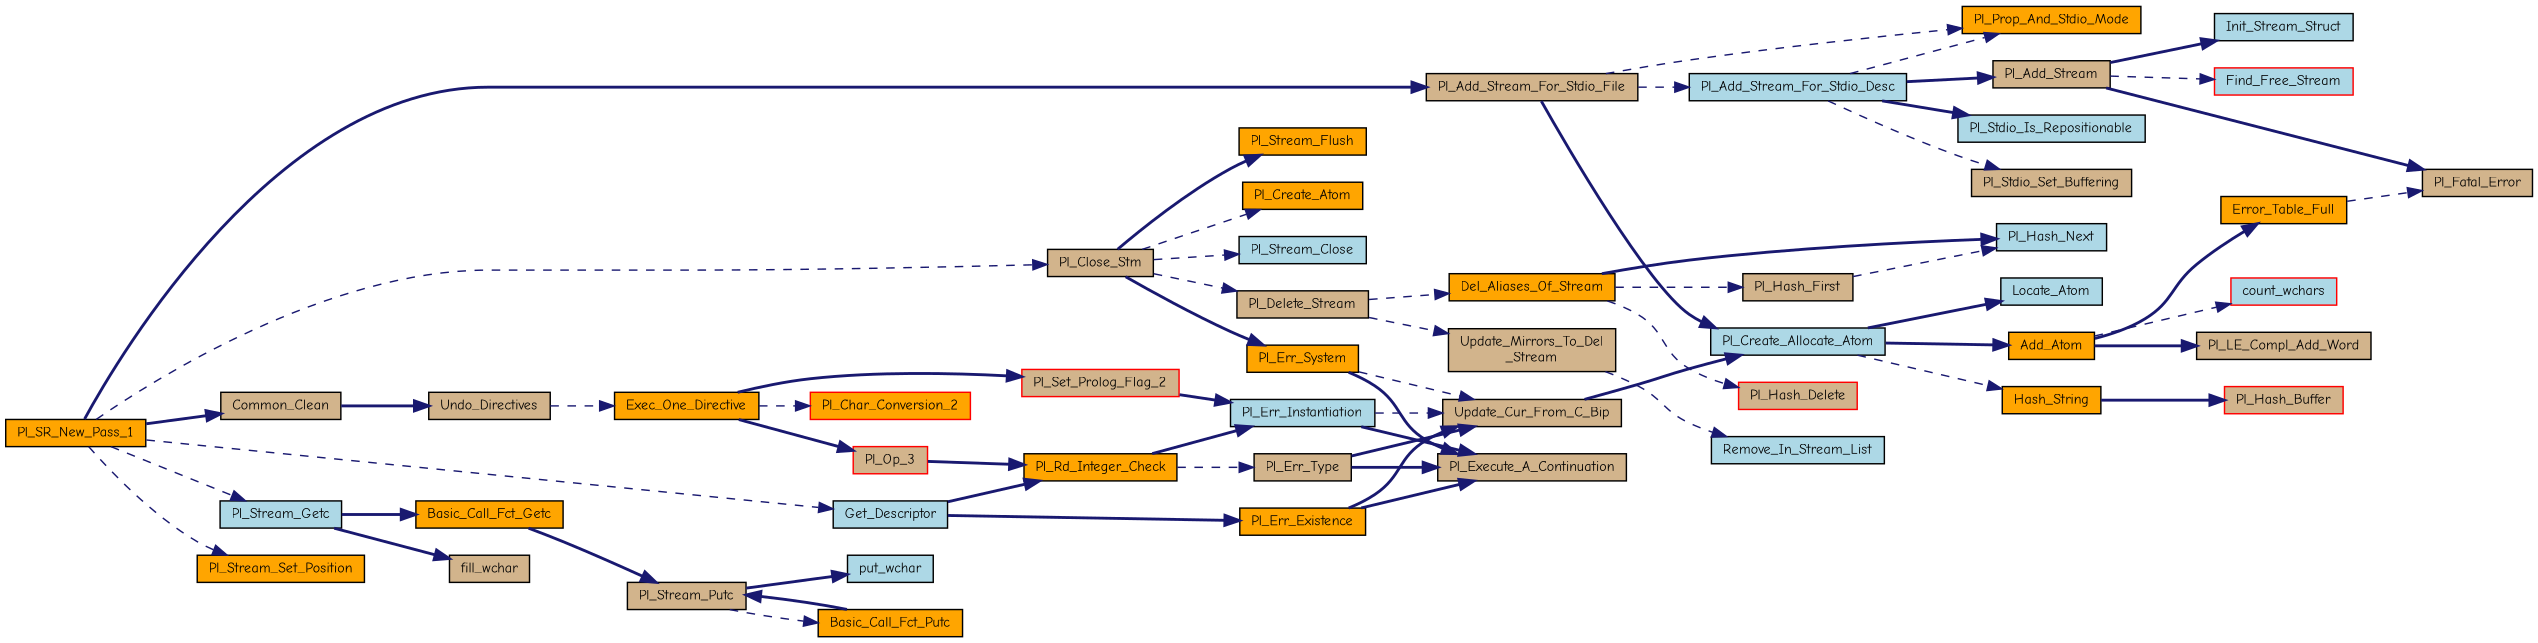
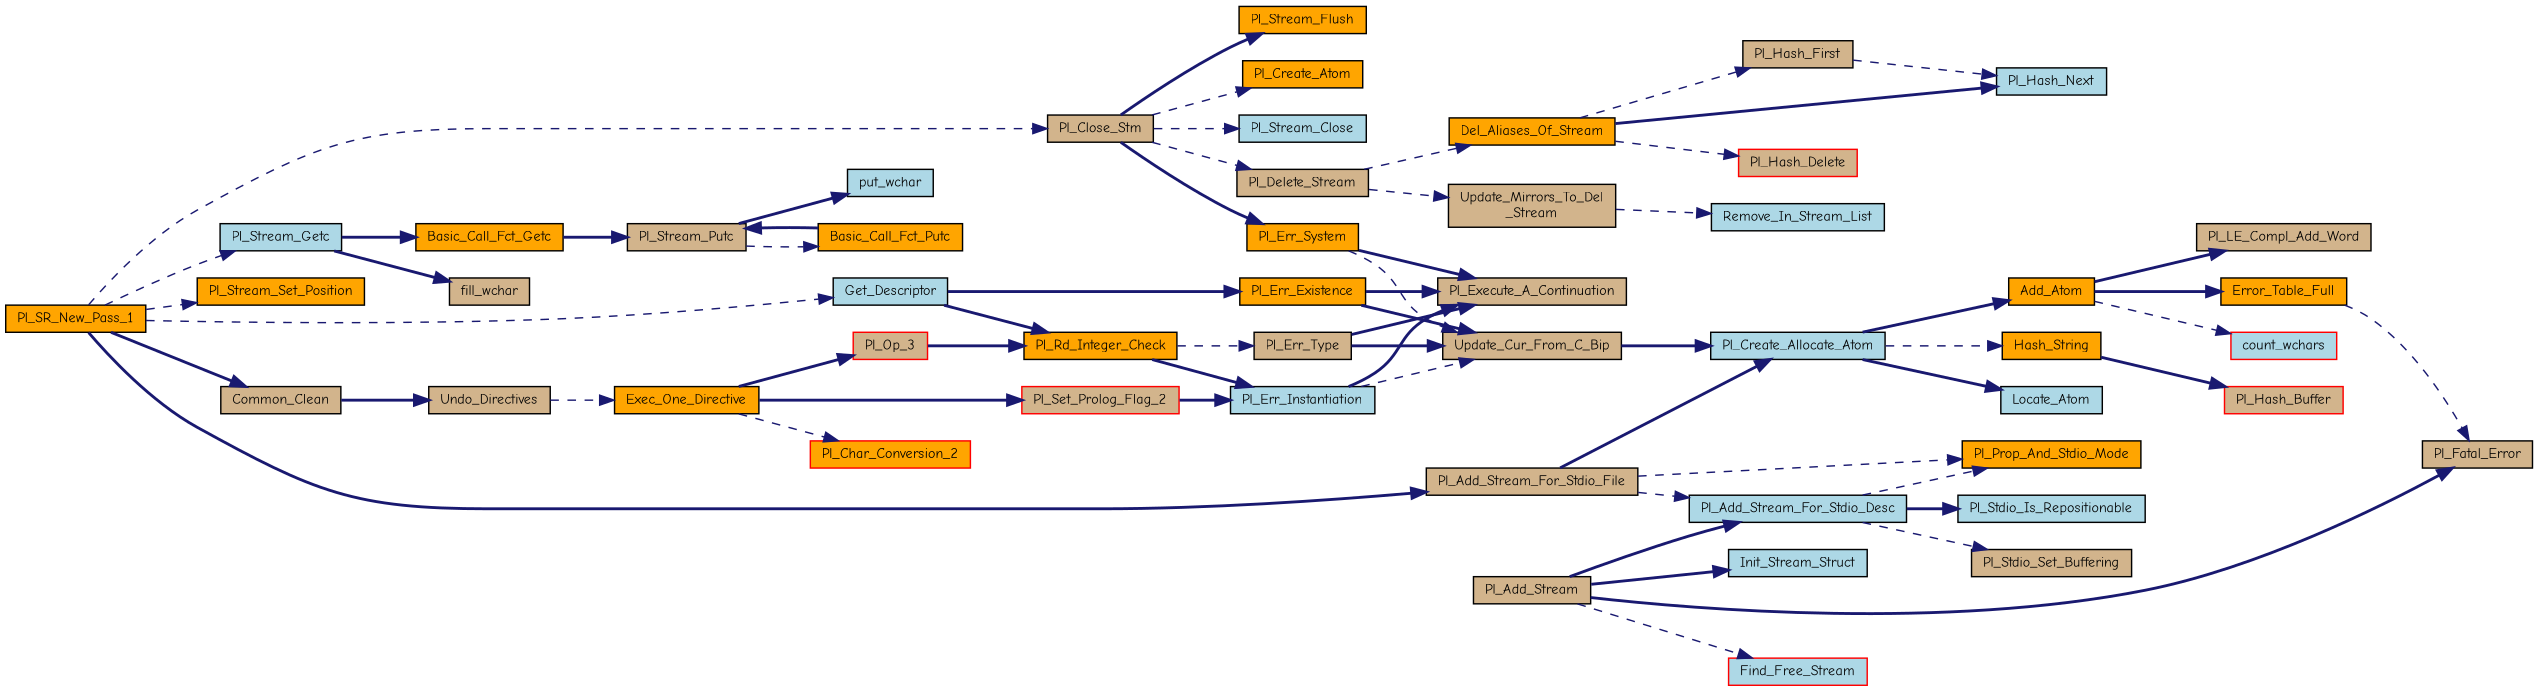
edge "Pl_Add_Stream_For_Stdio_Desc" -> "Pl_Add_Stream": reversed
